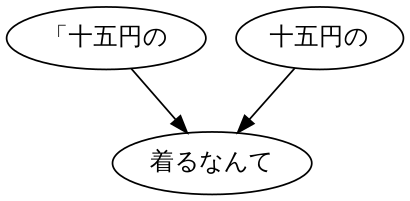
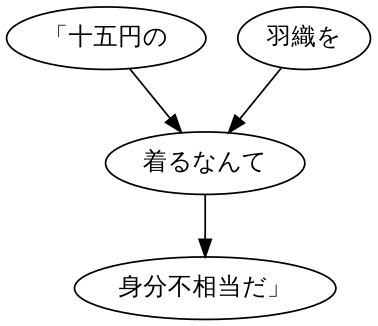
node "十五円の": label "十五円の" -> "羽織を"
node "身分不相当だ」": added
